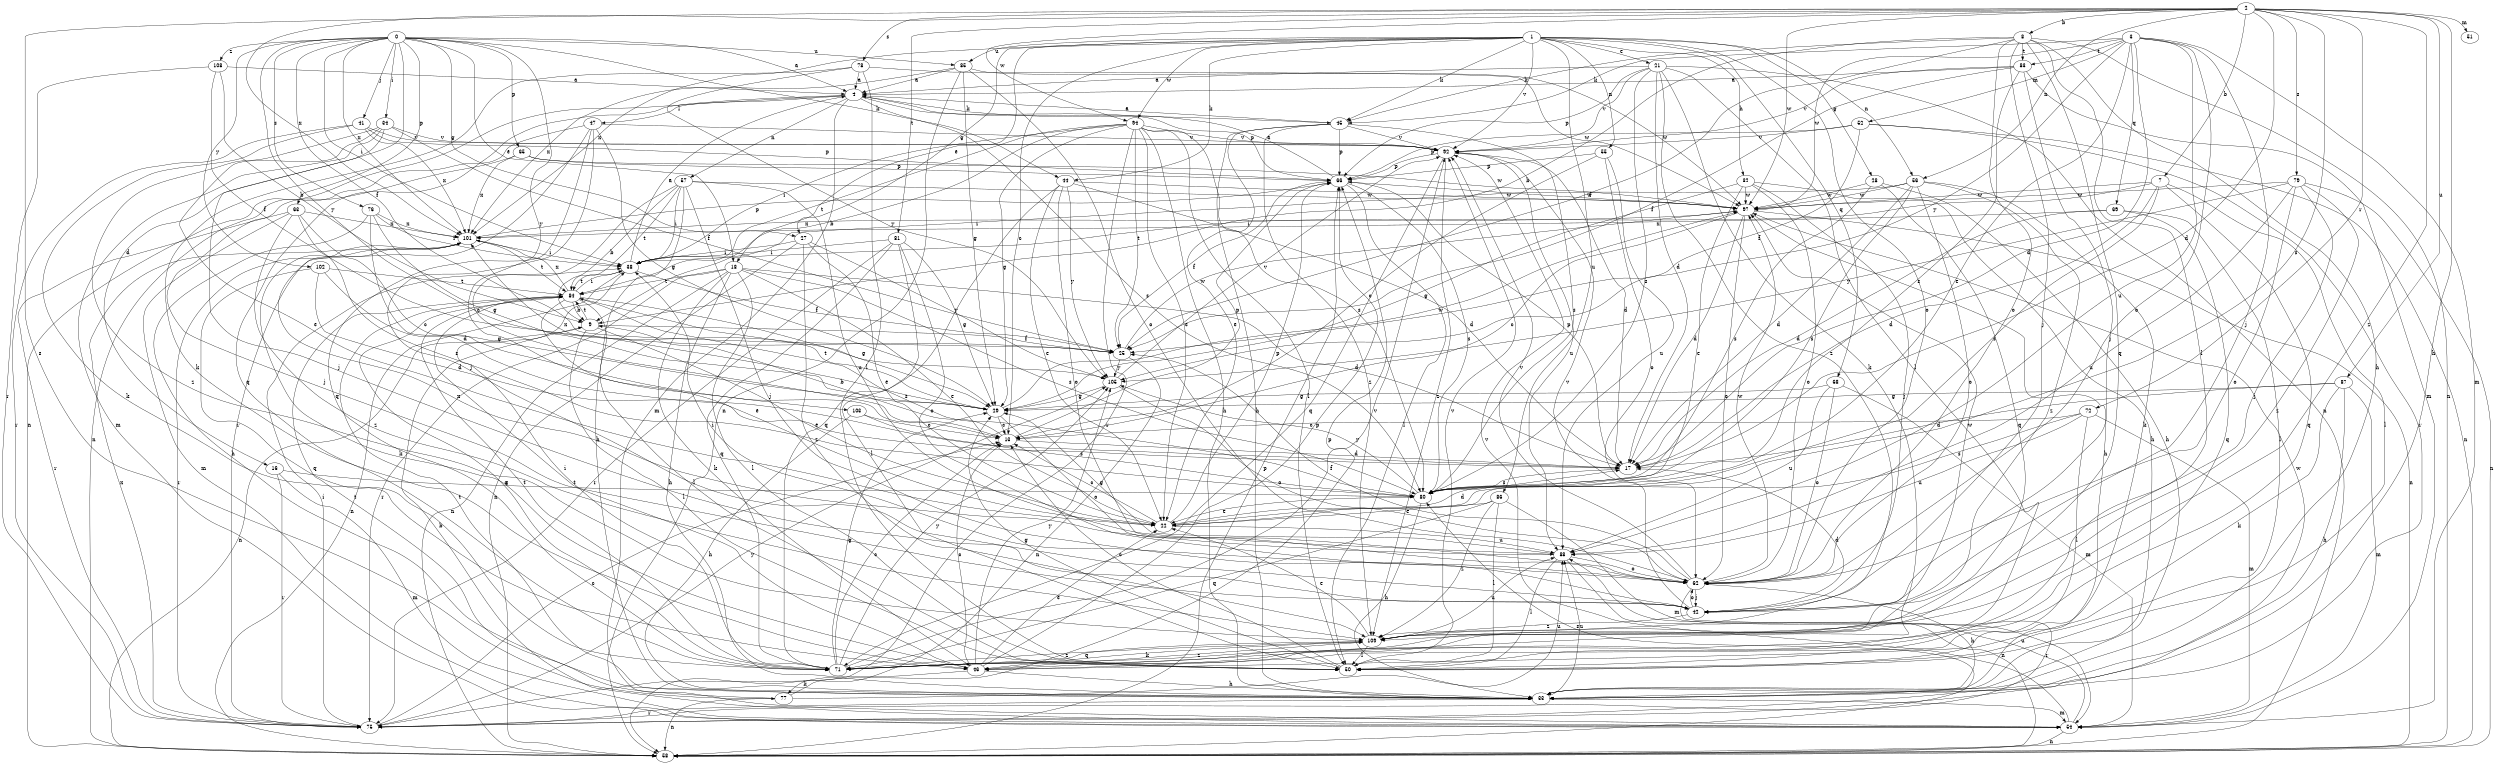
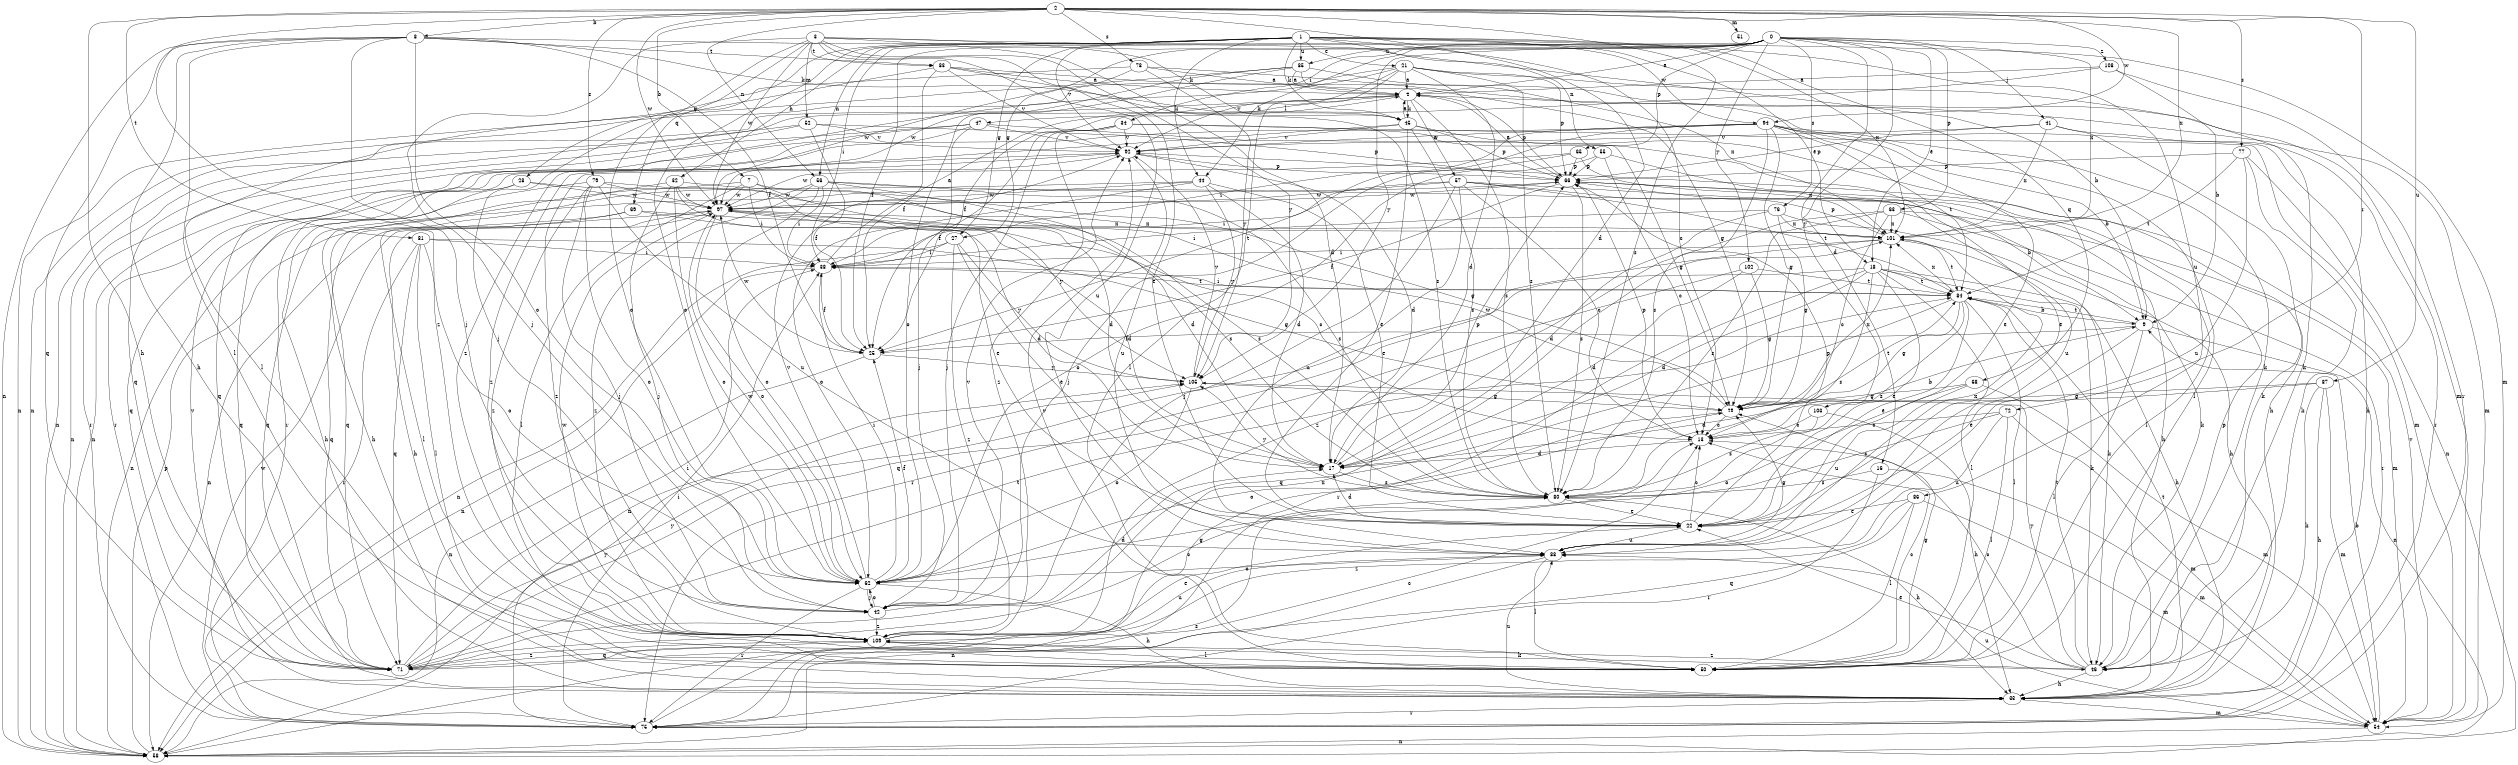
edge "46" -> "77": reversed
